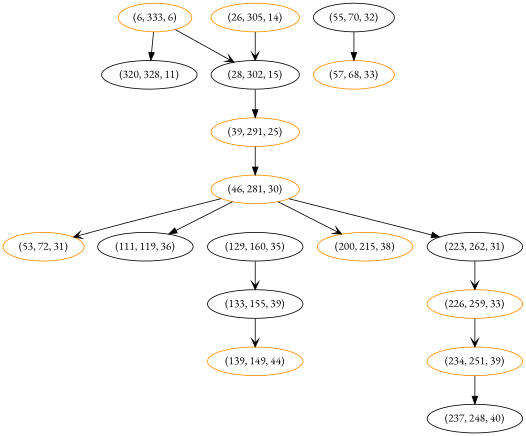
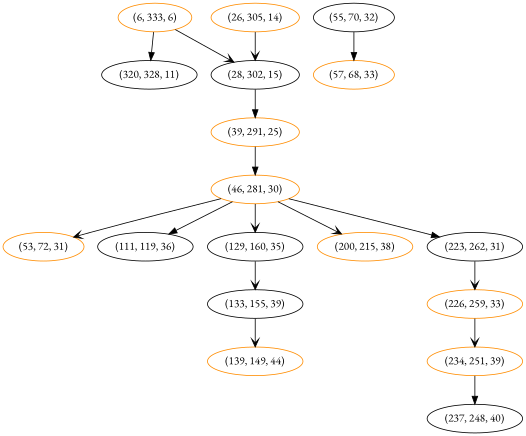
edge "(46, 281, 30)" -> "(129, 160, 35)": added
